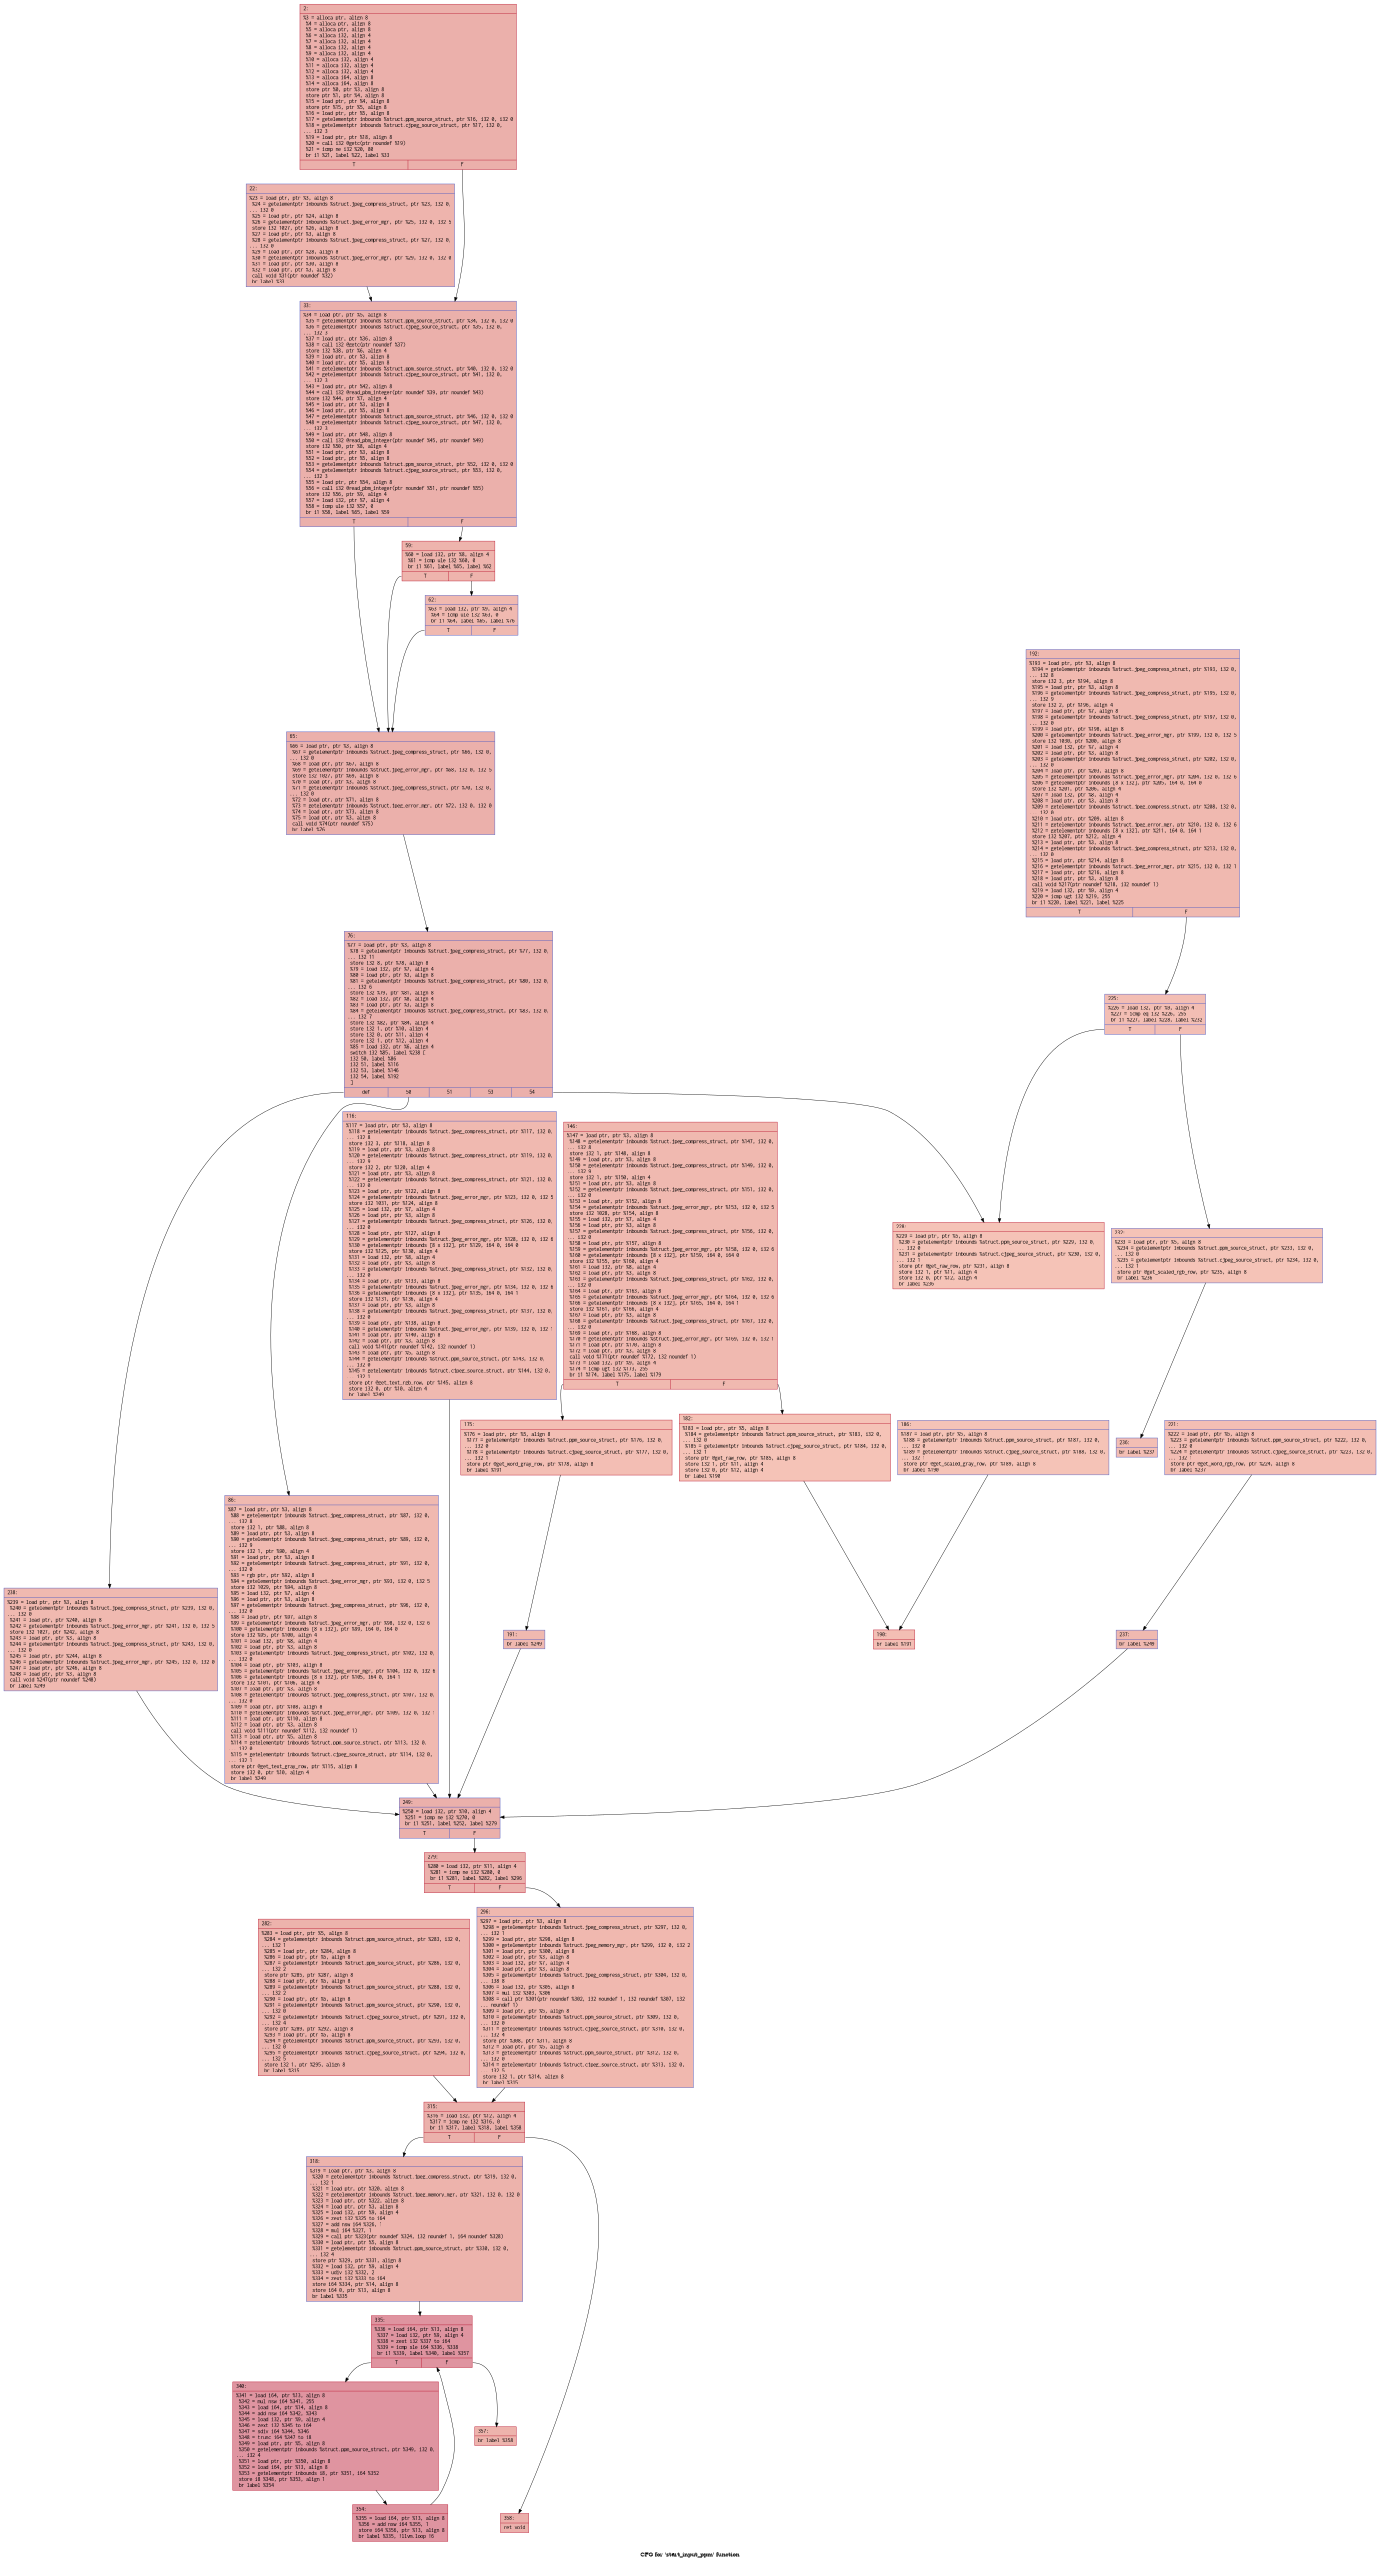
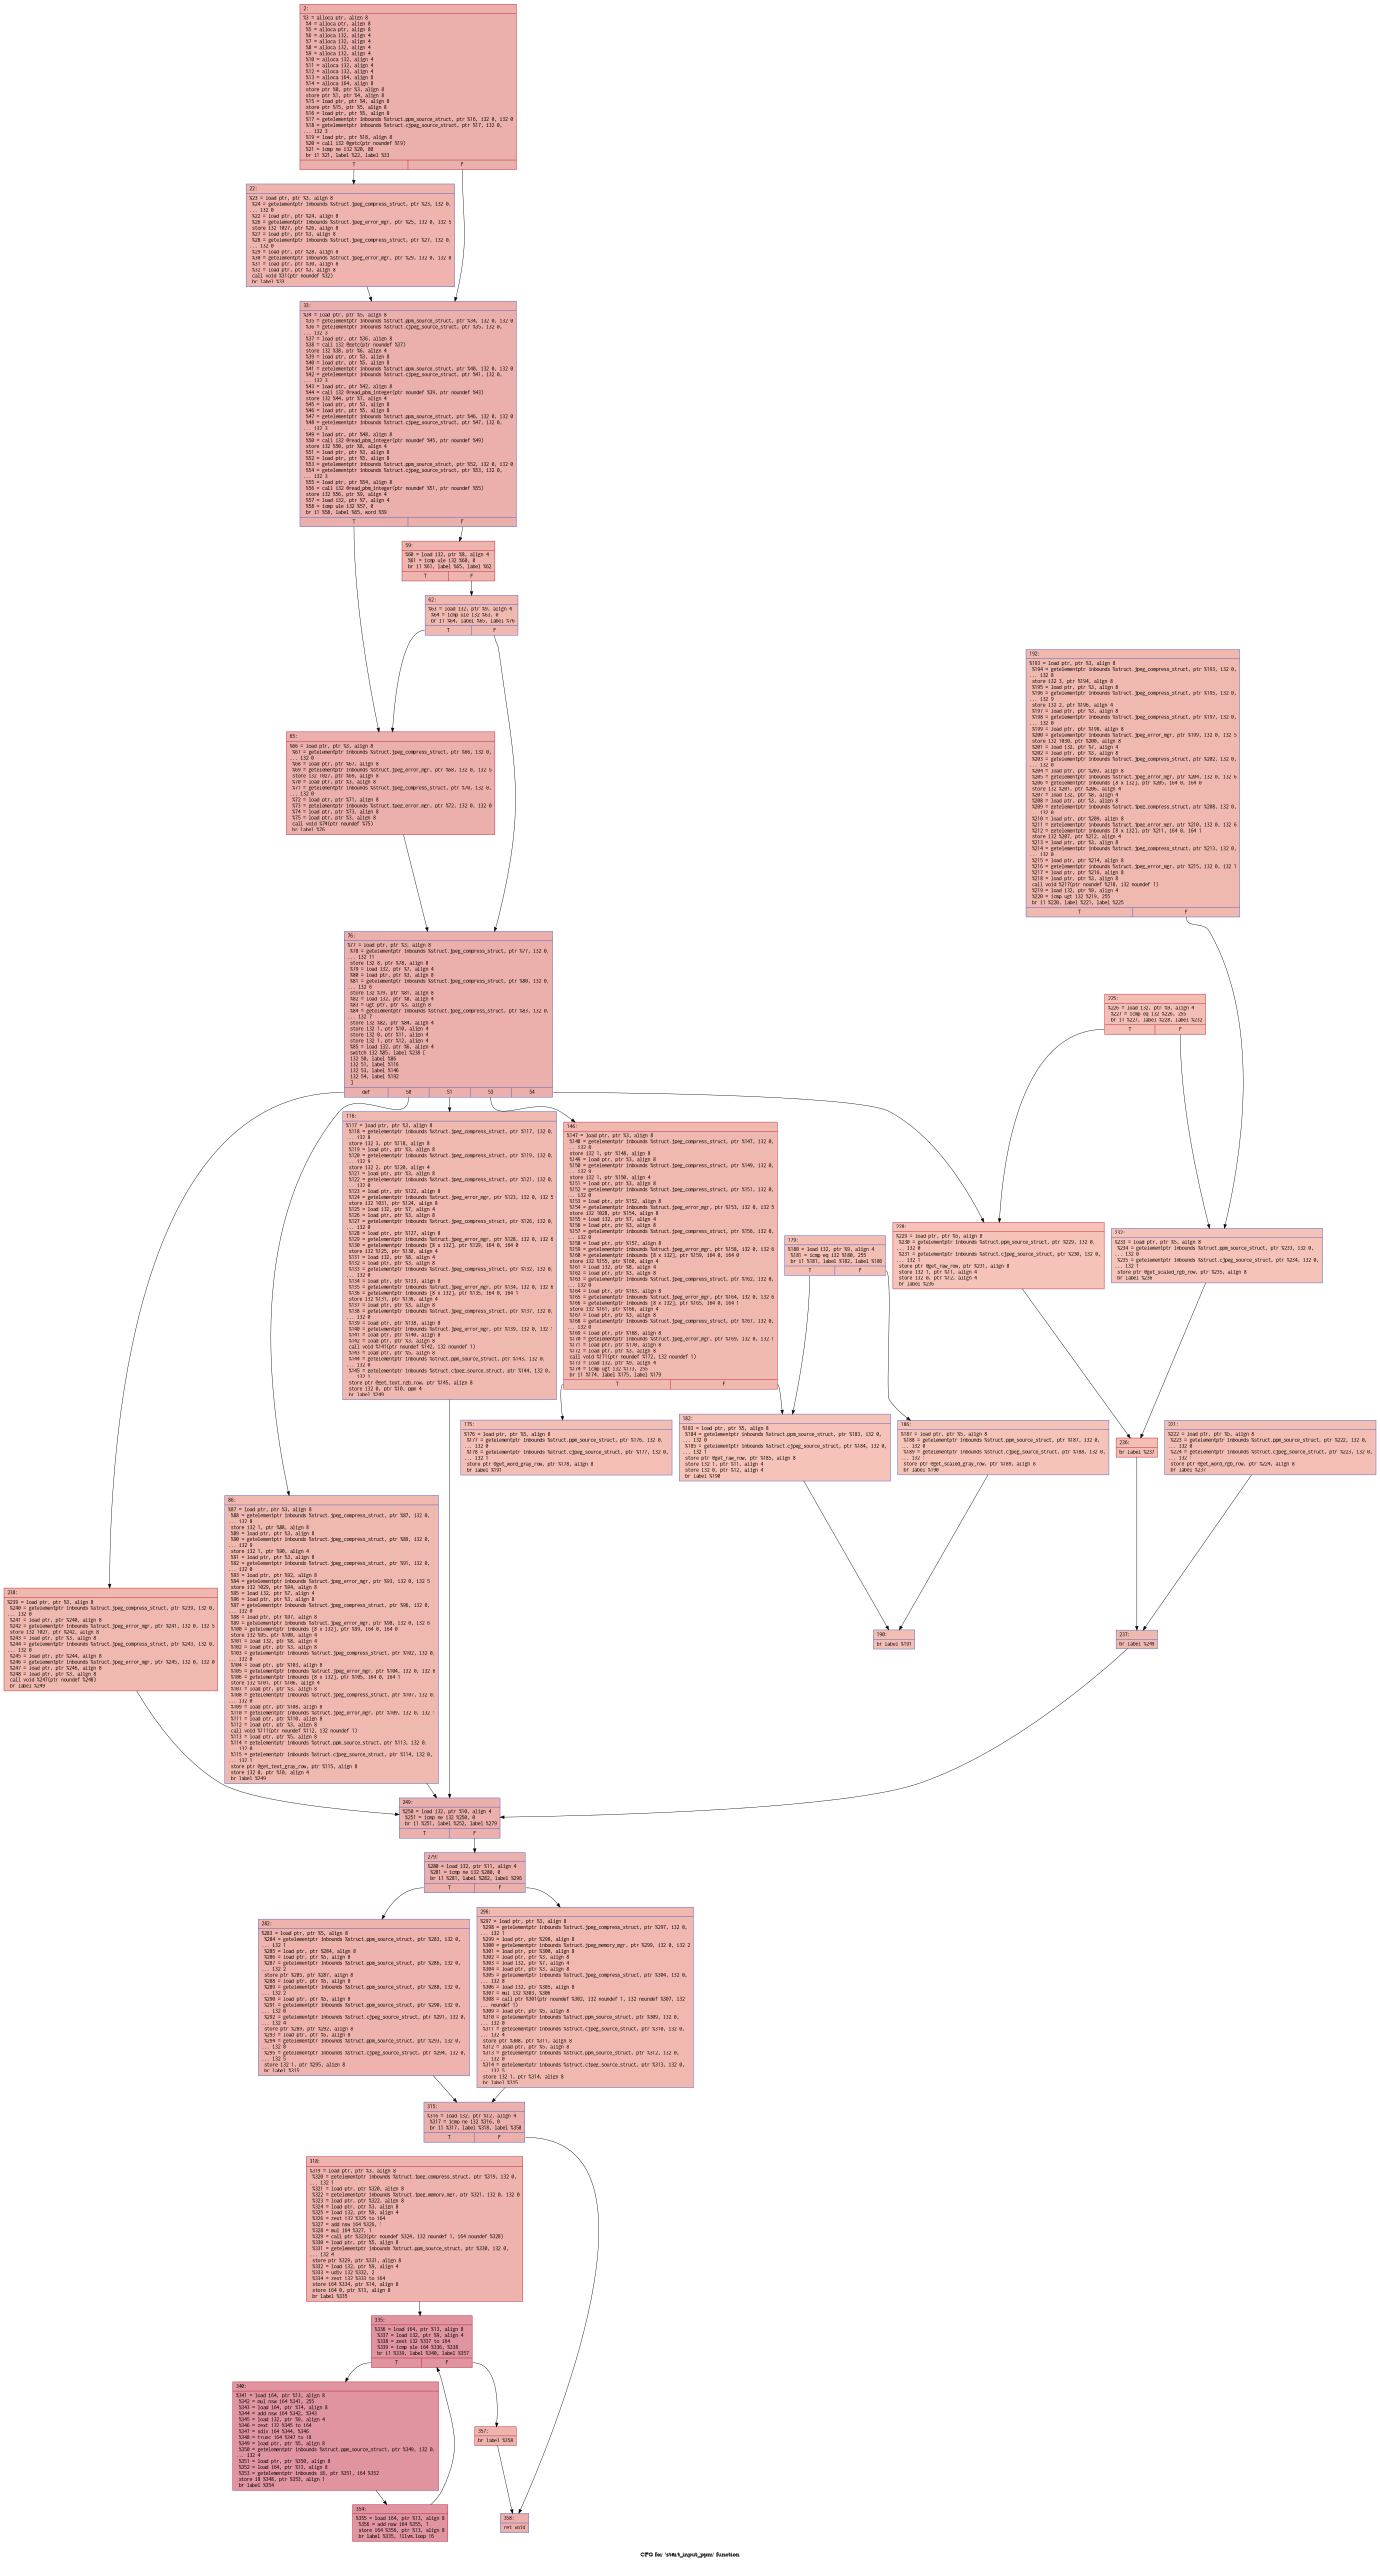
edge "2:" -> "22:": added
node "22:": text "%25 = load ptr, ptr %24, align 8" -> "%22 = load ptr, ptr %24, align 8"
node "33:": text "br i1 %58, label %65, label %59" -> "br i1 %58, label %65, word %59"
edge "59:" -> "65:": removed
node "192:": text "%197 = load ptr, ptr %7, align 8" -> "%197 = load ptr, ptr %3, align 8"
edge "62:" -> "76:": added
node "65:": color #3d50c3ff -> #b70d28ff
edge "192:" -> "225:": now "192:" -> "232:"
node "76:": text "%83 = load ptr, ptr %3, align 8" -> "%83 = ugt ptr, ptr %3, align 8"
node "225:": color #3d50c3ff -> #b70d28ff
edge "76:" -> "116:": added
edge "76:" -> "146:": added
node "179:": added
edge "228:" -> "236:": added
node "116:": text "store i32 0, ptr %10, align 4" -> "store i32 0, ptr %10, ppm 4"
node "175:": color #b70d28ff -> #3d50c3ff
node "182:": color #b70d28ff -> #3d50c3ff
node "236:": color #3d50c3ff -> #b70d28ff
edge "236:" -> "237:": added
node "86:": text "%93 = rgb ptr, ptr %92, align 8" -> "%93 = load ptr, ptr %92, align 8"
node "238:": color #3d50c3ff -> #b70d28ff
node "191:": removed
node "190:": color #b70d28ff -> #3d50c3ff
node "249:": text "%251 = icmp ne i32 %270, 0" -> "%251 = icmp ne i32 %250, 0"
node "279:": color #b70d28ff -> #3d50c3ff
edge "279:" -> "282:": added
node "296:": text "... i38 8" -> "... i32 8"
node "282:": color #b70d28ff -> #3d50c3ff
node "315:": color #b70d28ff -> #3d50c3ff
edge "315:" -> "318:": removed
node "318:": color #3d50c3ff -> #b70d28ff
edge "357:" -> "358:": added
node "358:": color #b70d28ff -> #3d50c3ff
